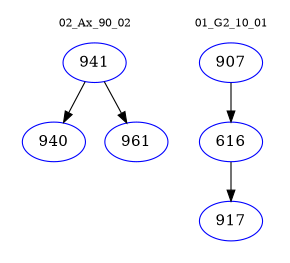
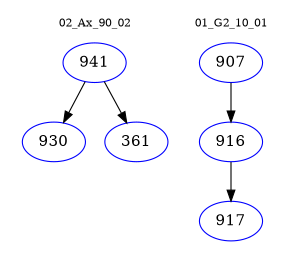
node "940": label "940" -> "930"
node "961": label "961" -> "361"
node "616": label "616" -> "916"
